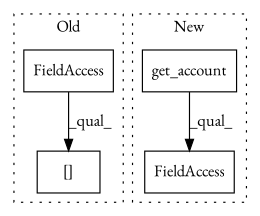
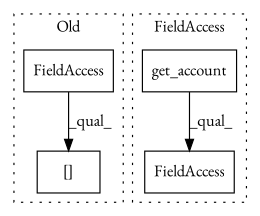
cluster "New": label "New" -> "FieldAccess"
